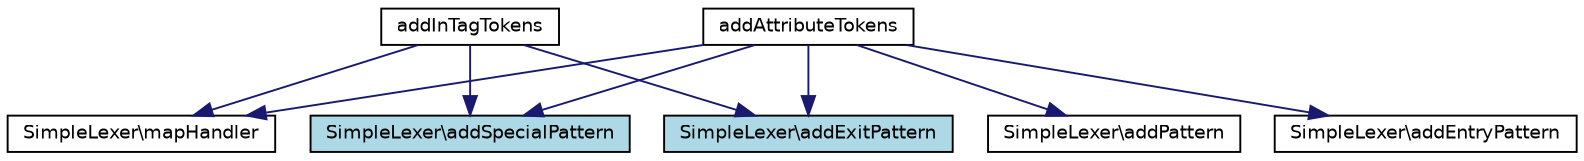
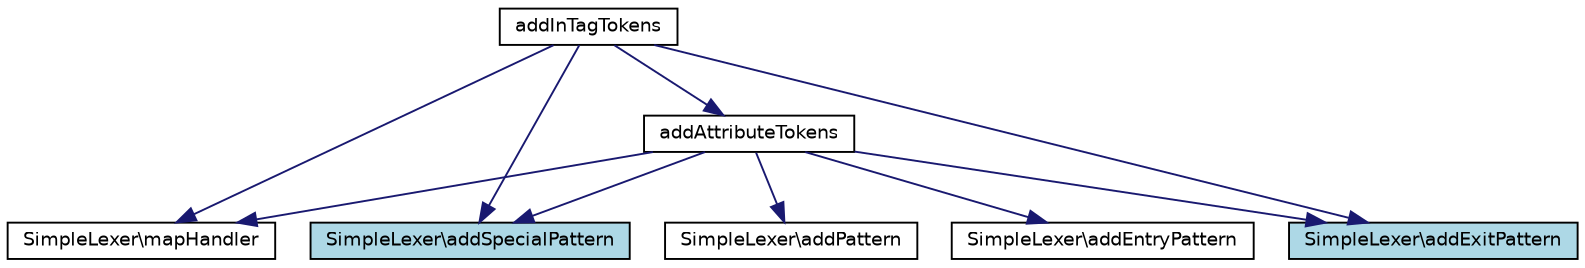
edge "addInTagTokens" -> "addAttributeTokens": added
